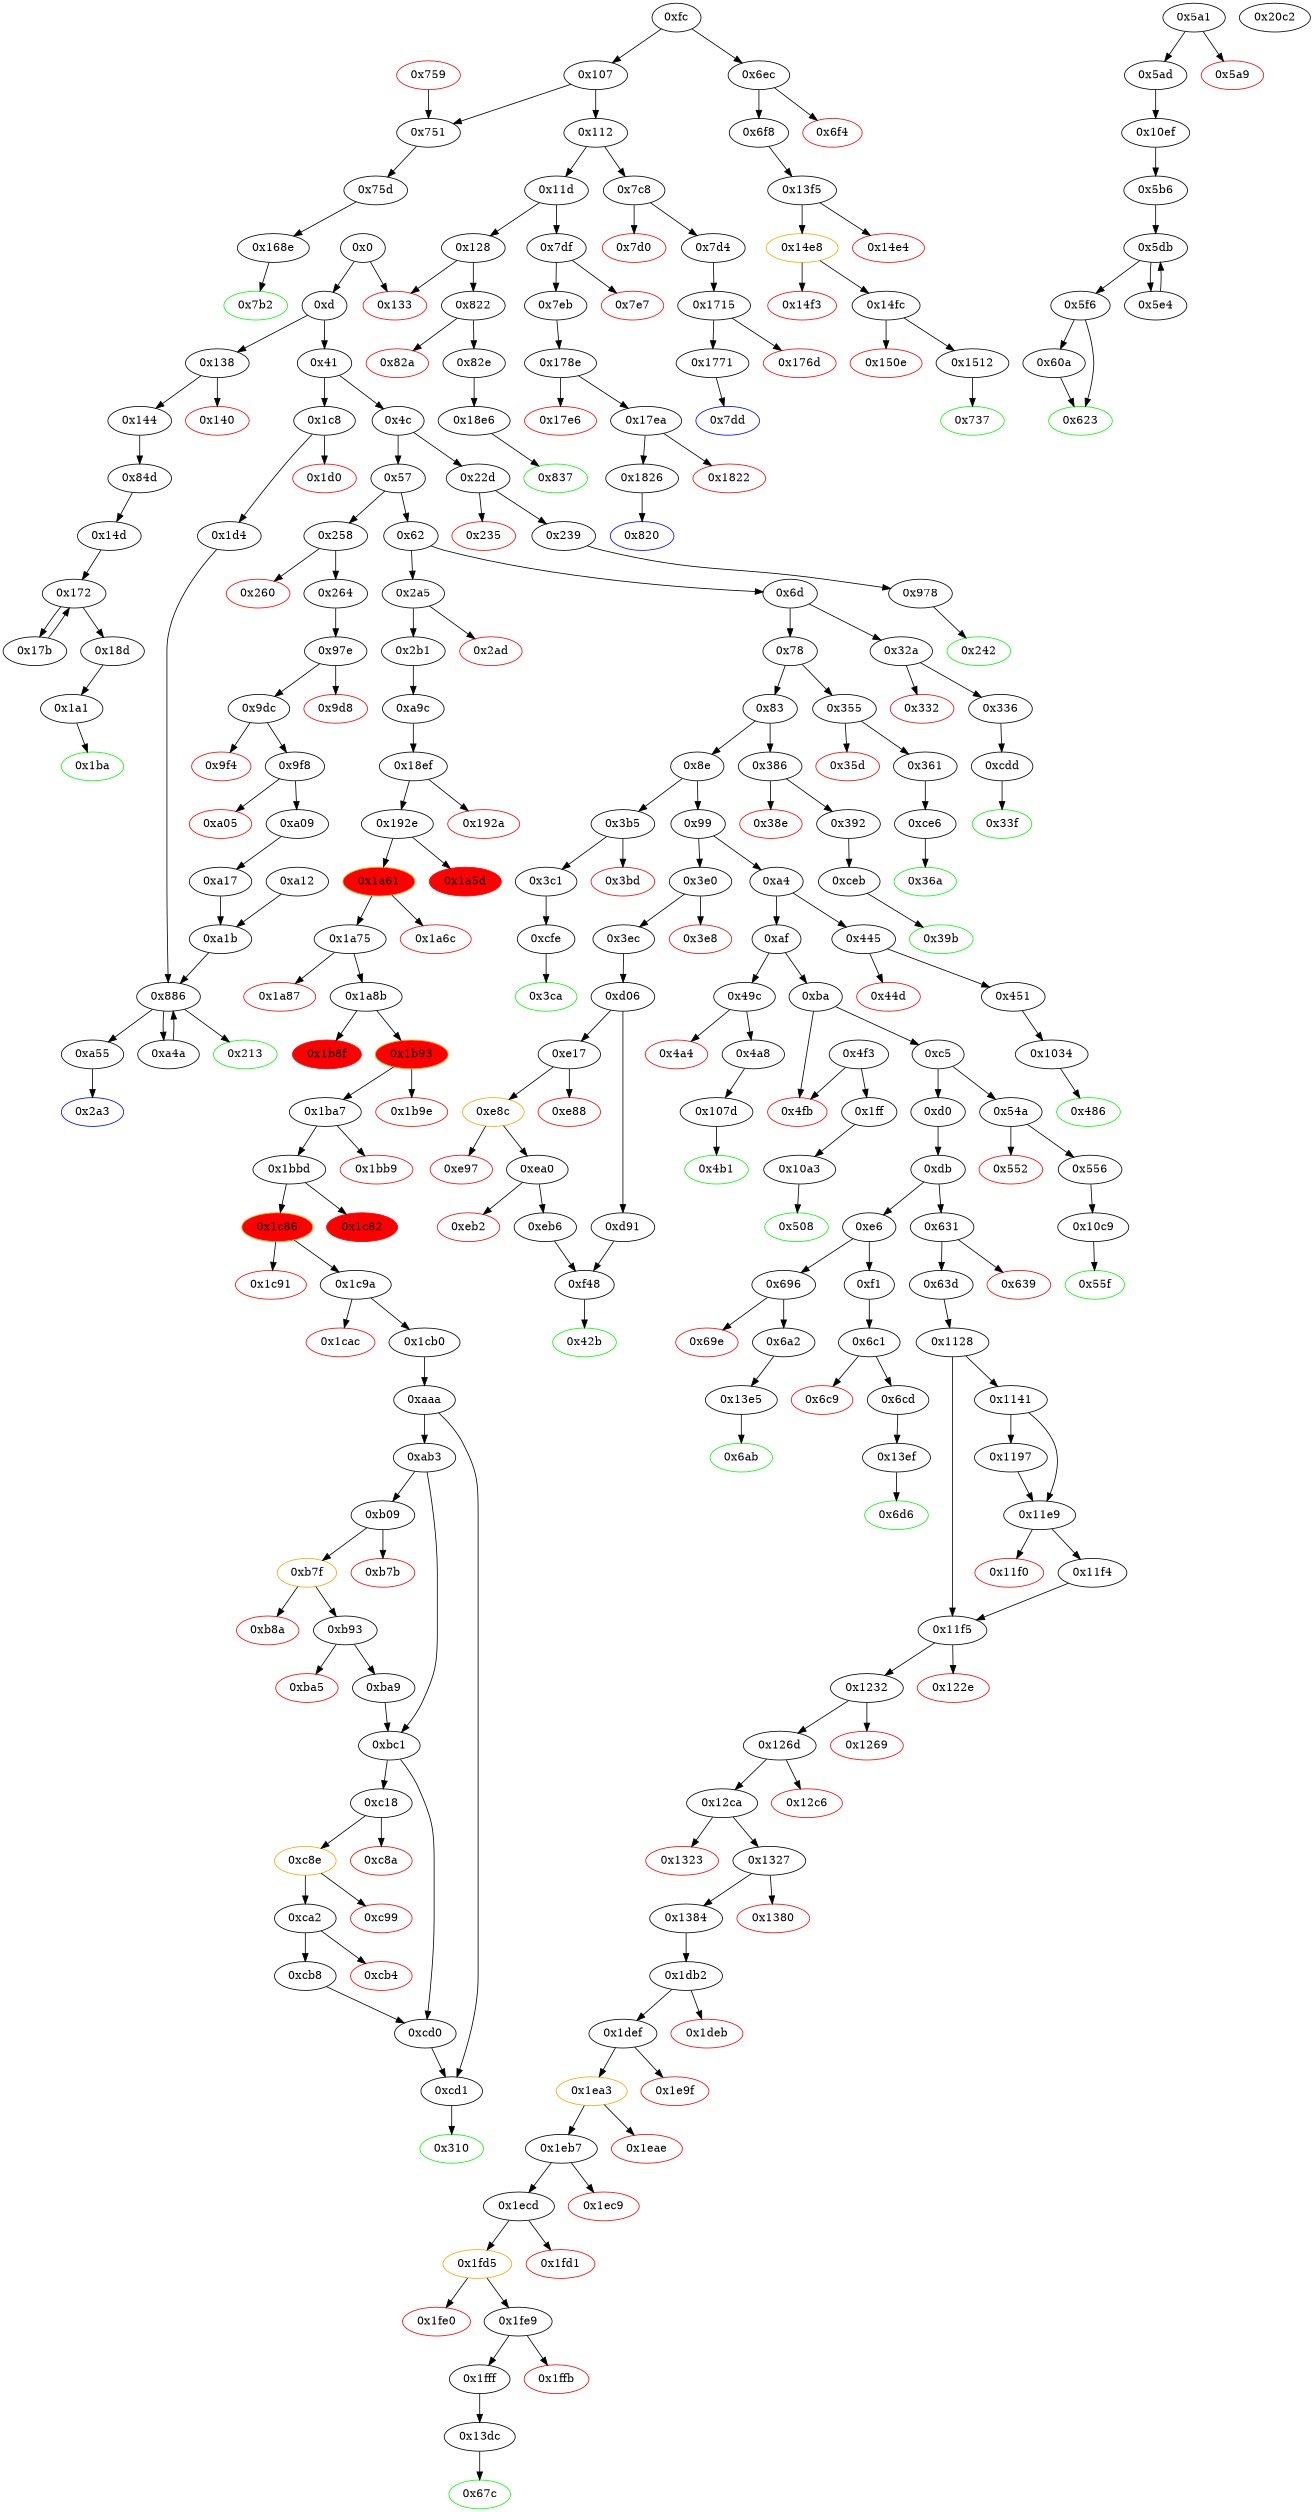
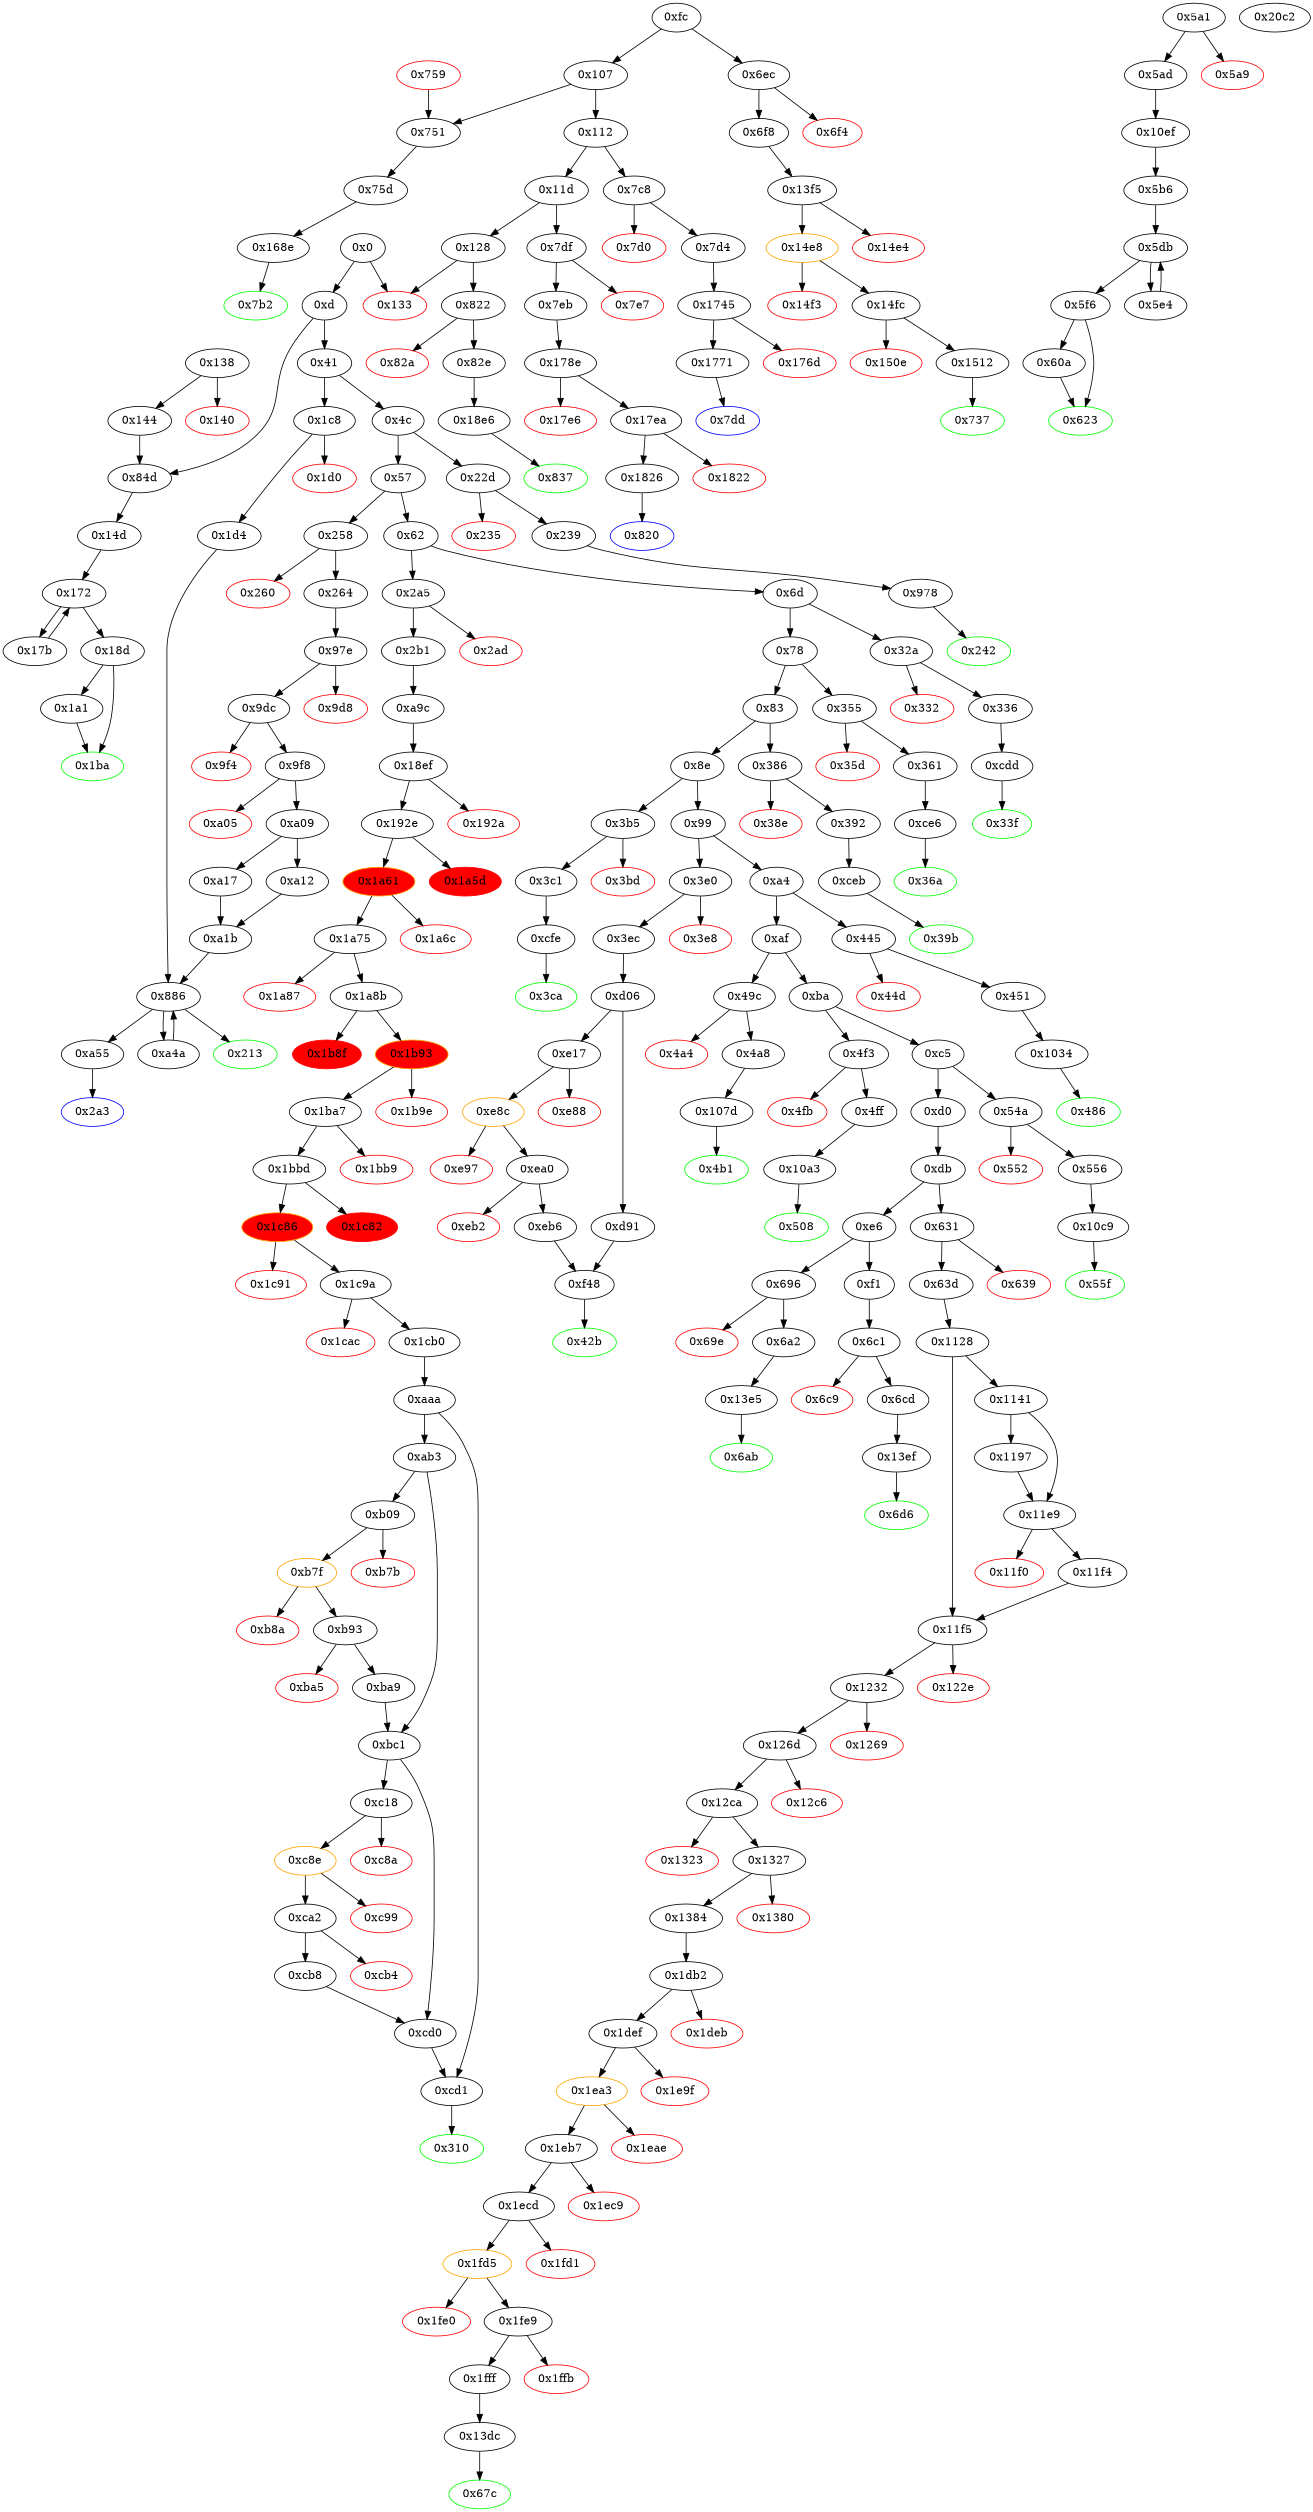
node "0x1715": label "0x1715" -> "0x1745"
edge "0xd" -> "0x138": now "0xd" -> "0x84d"
edge "0x18d" -> "0x1ba": added
edge "0xa09" -> "0xa12": added
edge "0xba" -> "0x4fb": now "0xba" -> "0x4f3"
node "0x1ff": label "0x1ff" -> "0x4ff"
